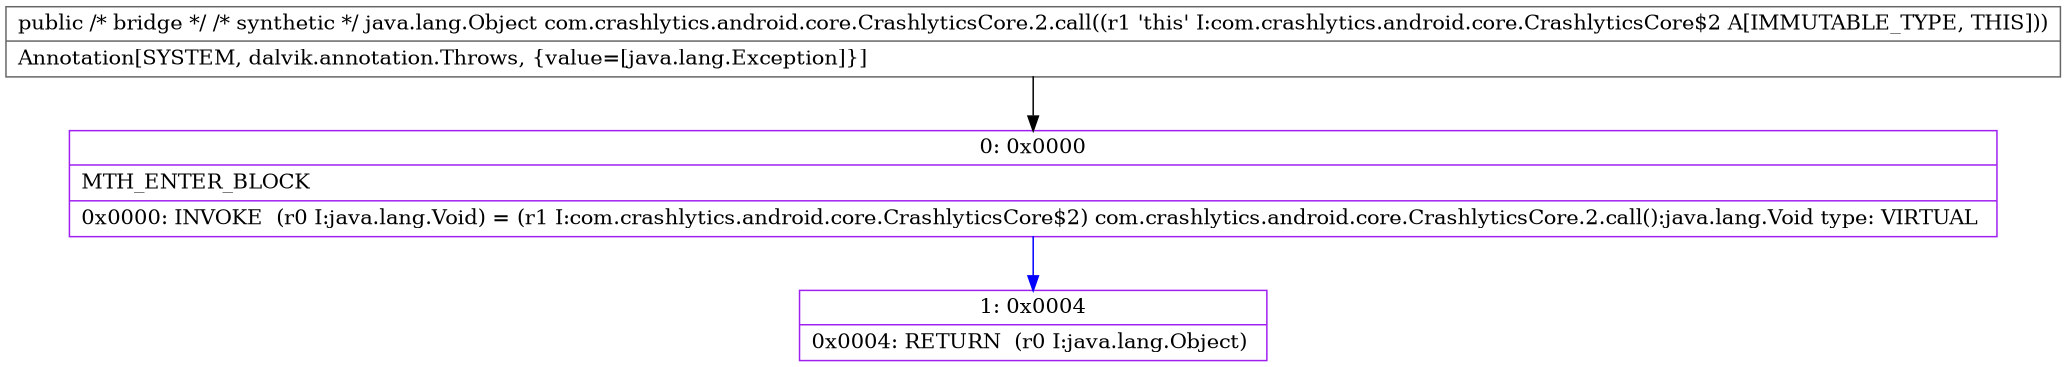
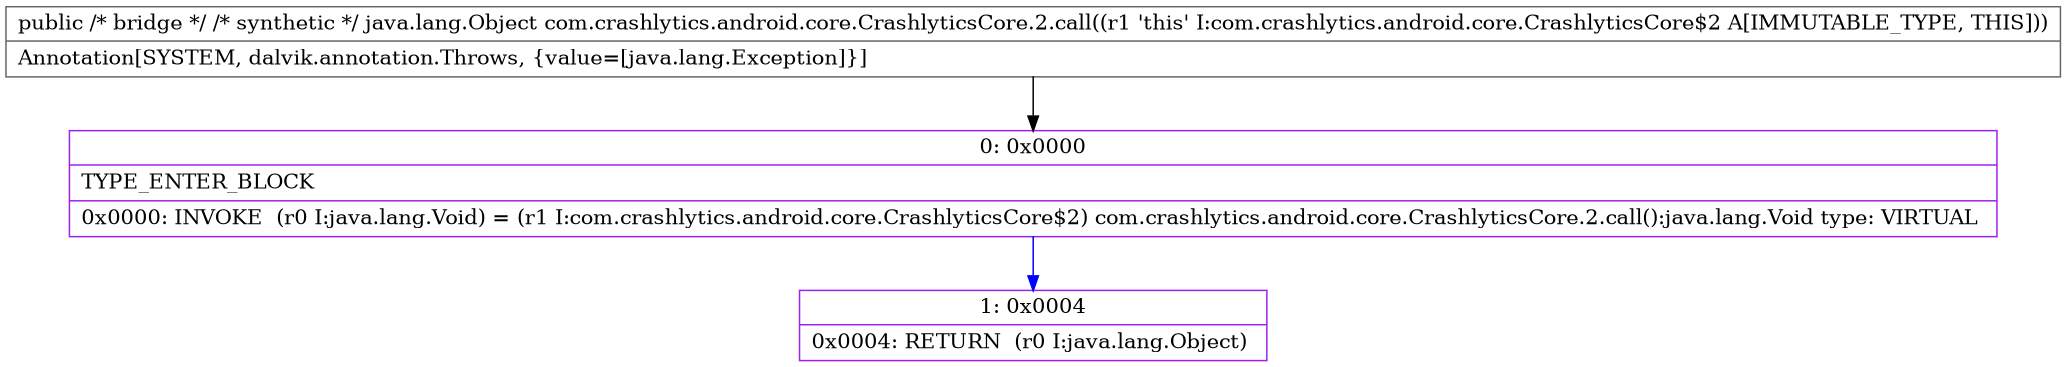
node "0: 0x0000": text "MTH_ENTER_BLOCK" -> "TYPE_ENTER_BLOCK"
